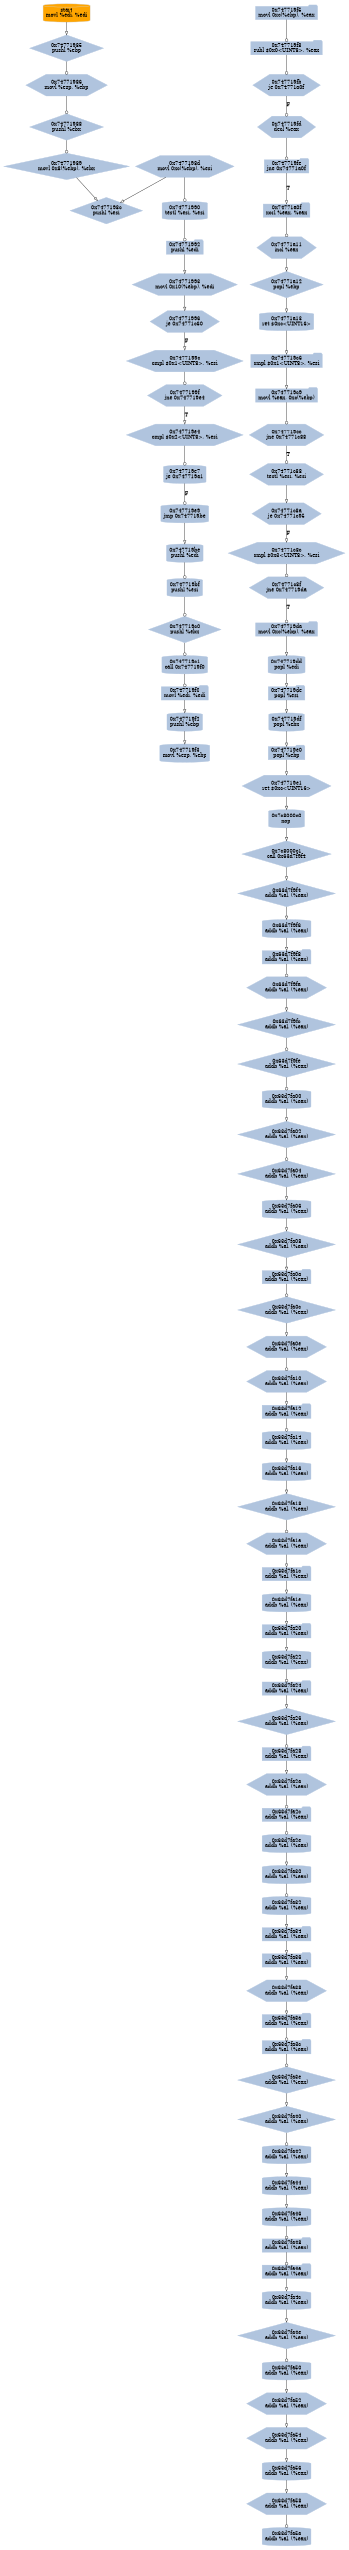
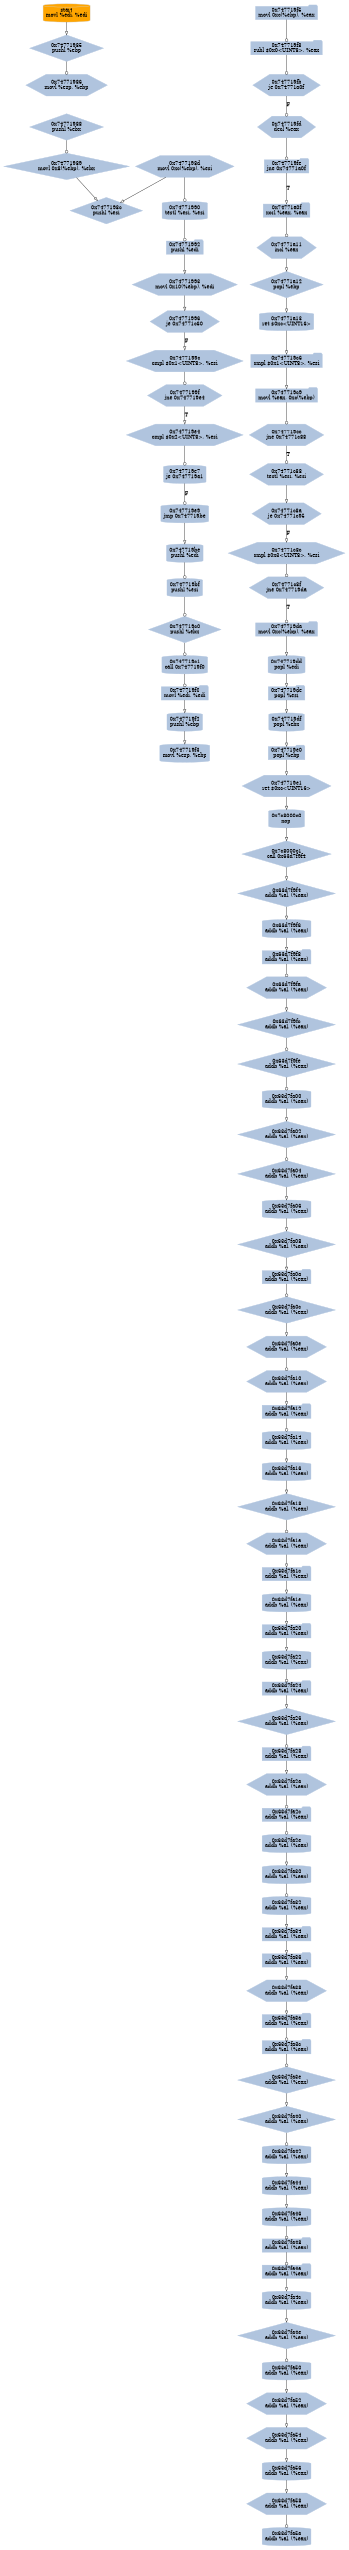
edge "0x74771986 movl %esp, %ebp" -> "0x74771988 pushl %ebx": removed
